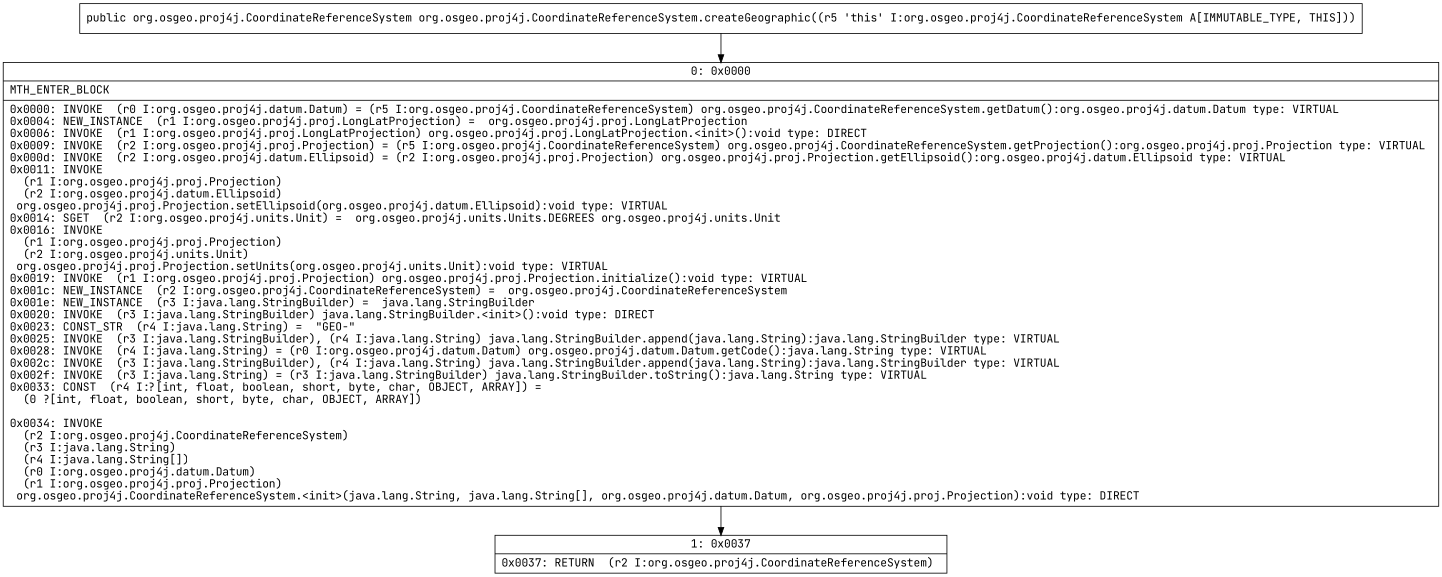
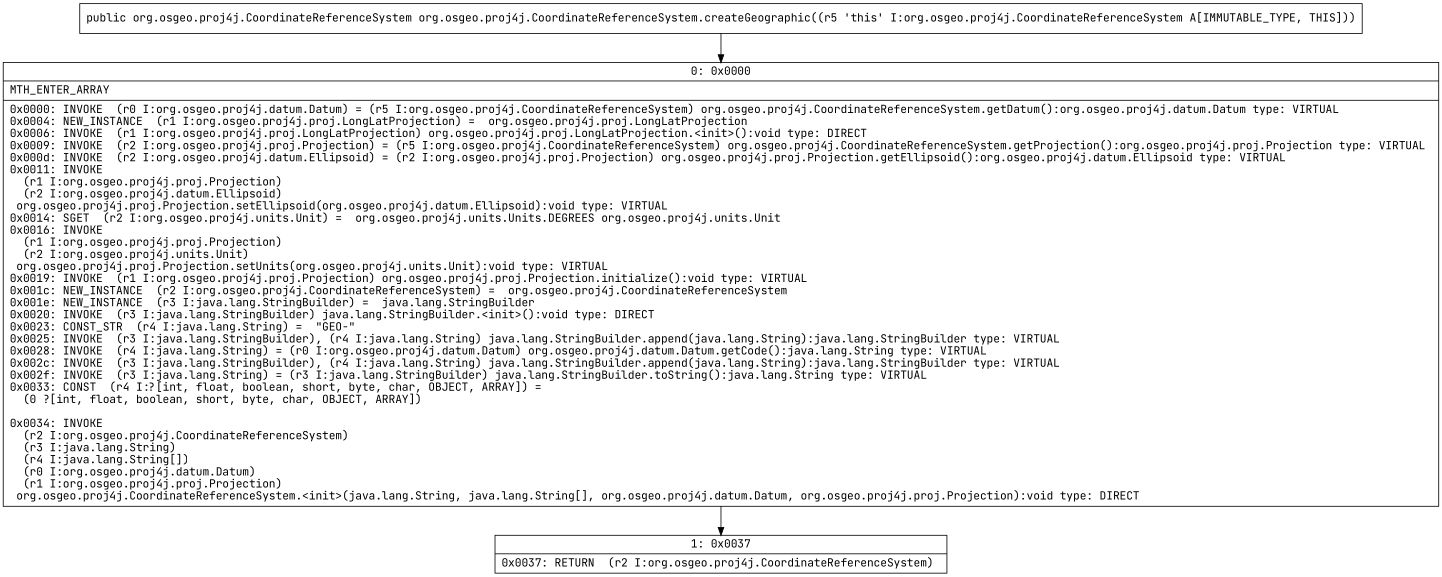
node "0: 0x0000": text "MTH_ENTER_BLOCK" -> "MTH_ENTER_ARRAY"
